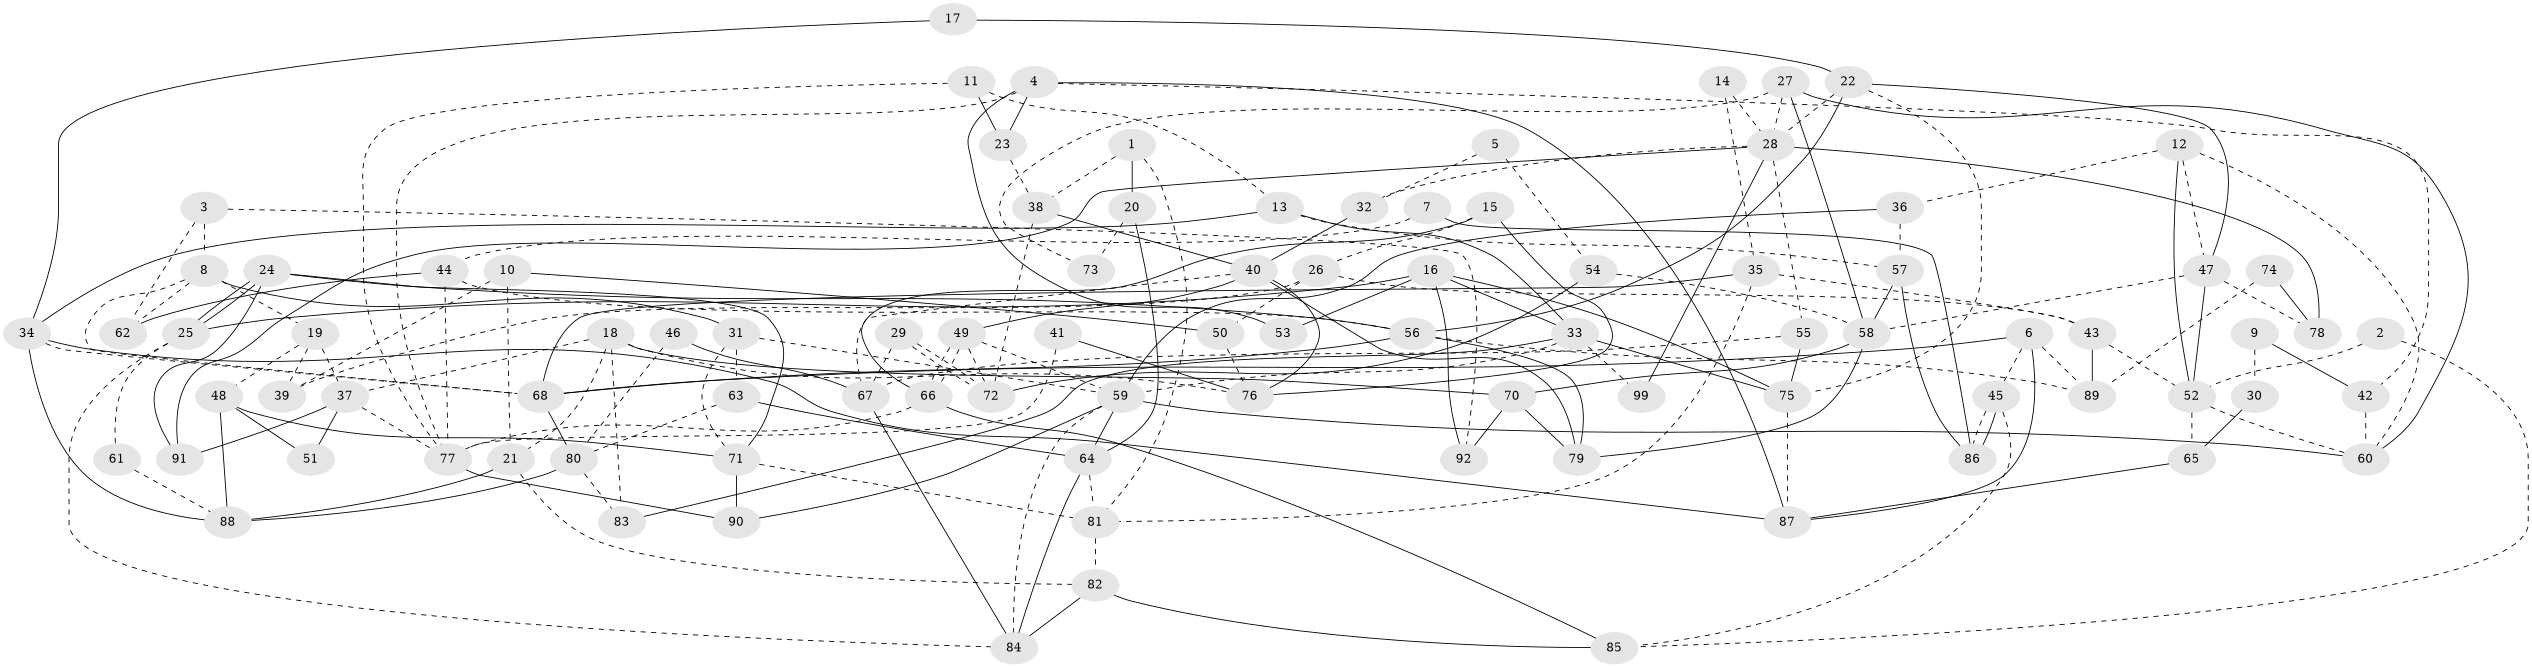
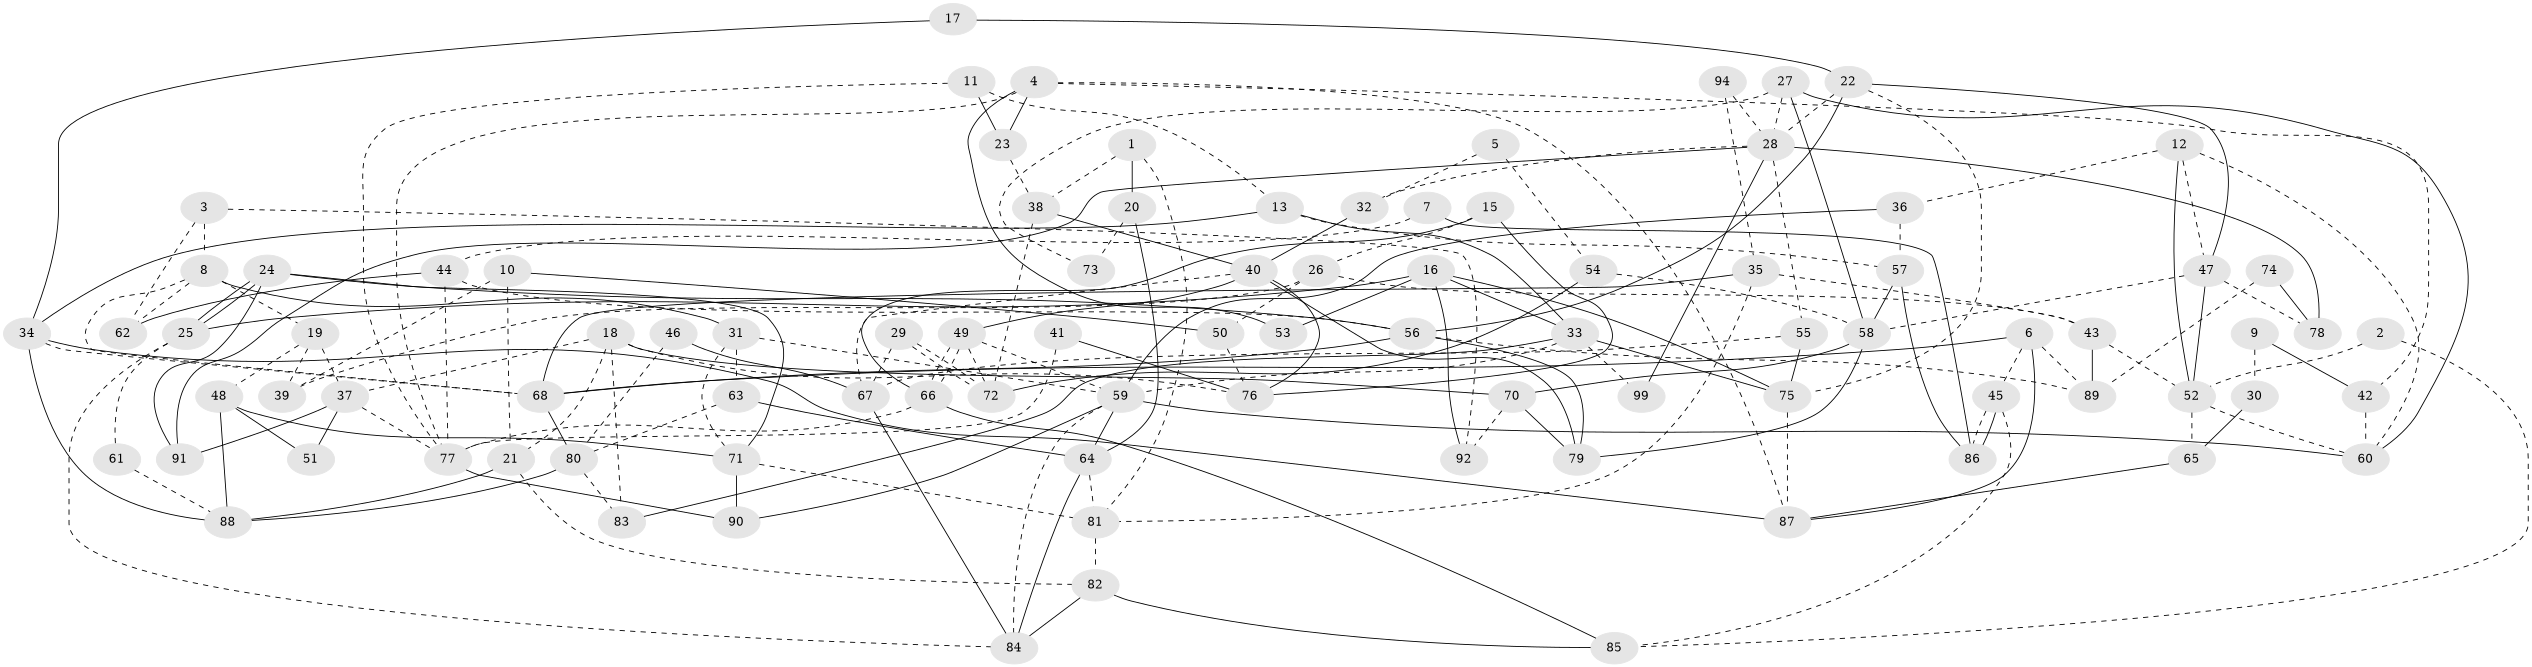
node "14": label "14" -> "94"
edge "4" -- "87": style solid -> dashed
edge "70" -- "92": style solid -> dashed
